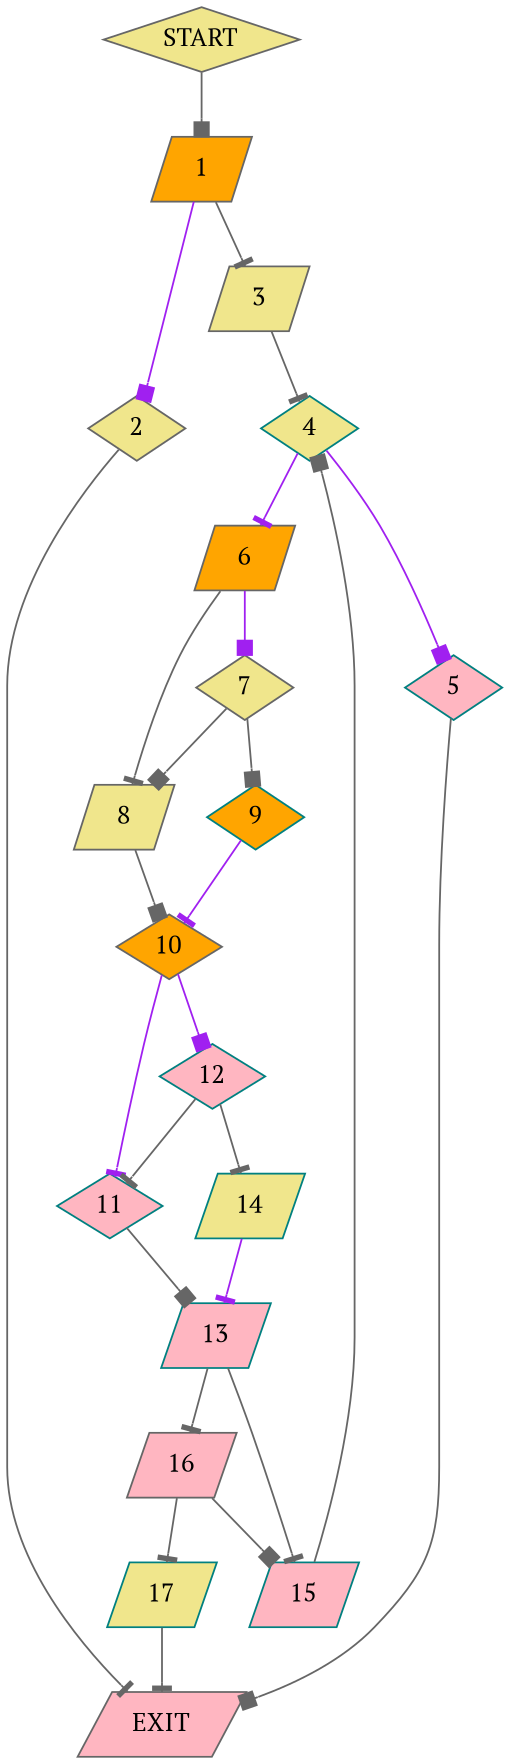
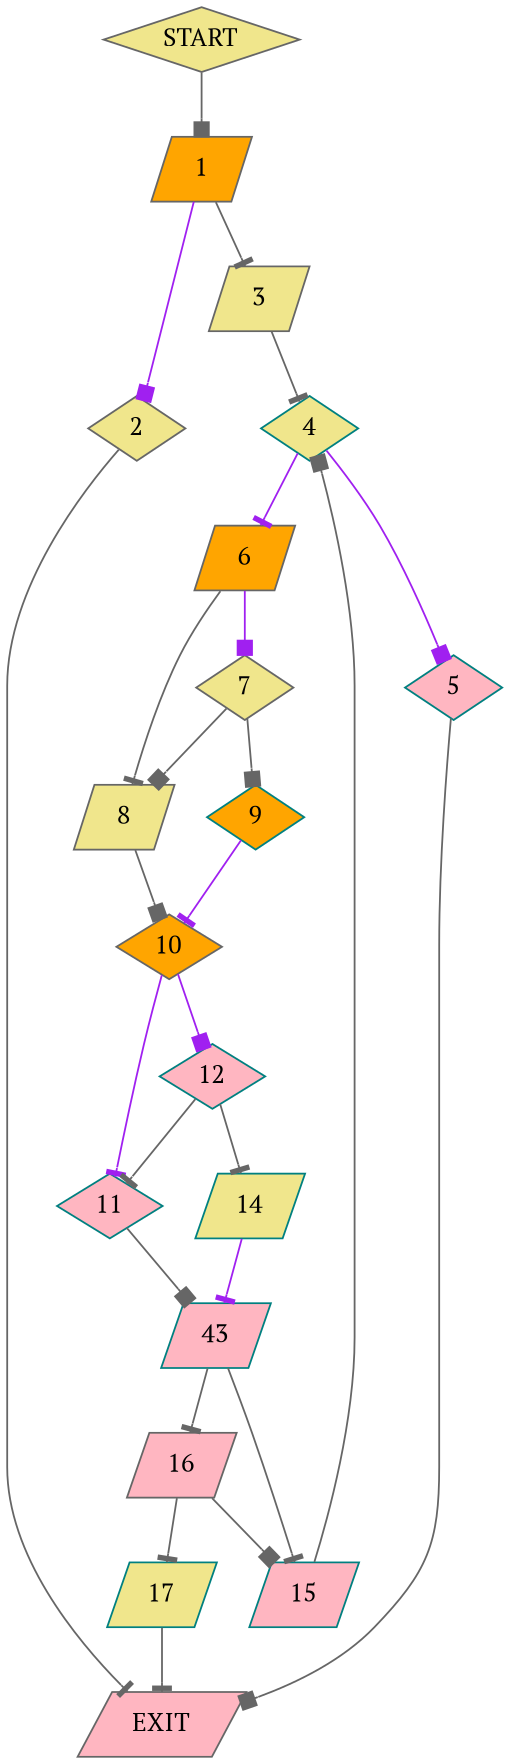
node "13": label "13" -> "43"
